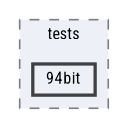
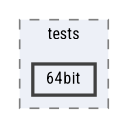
node "94bit": label "94bit" -> "64bit"
